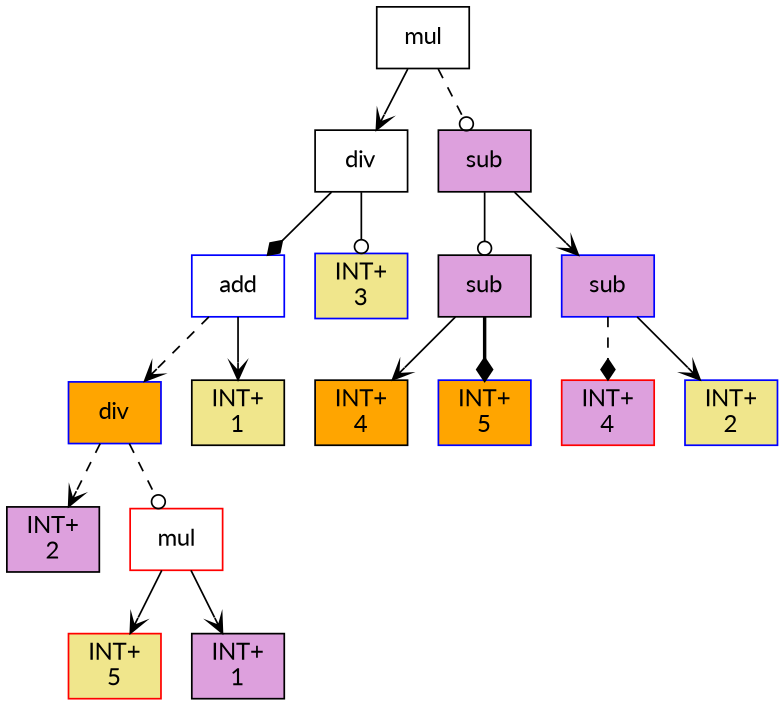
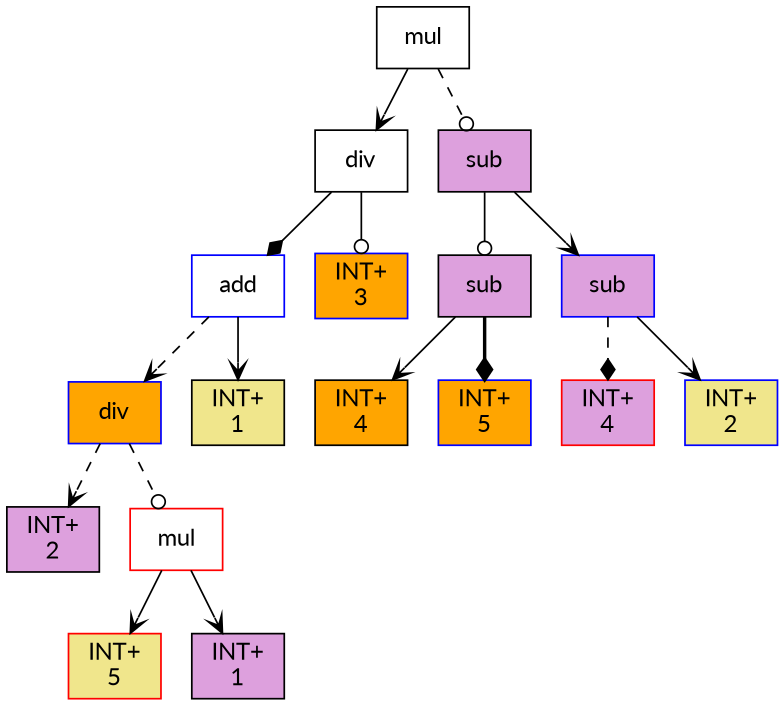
node "INT+ 3": fillcolor khaki -> orange
